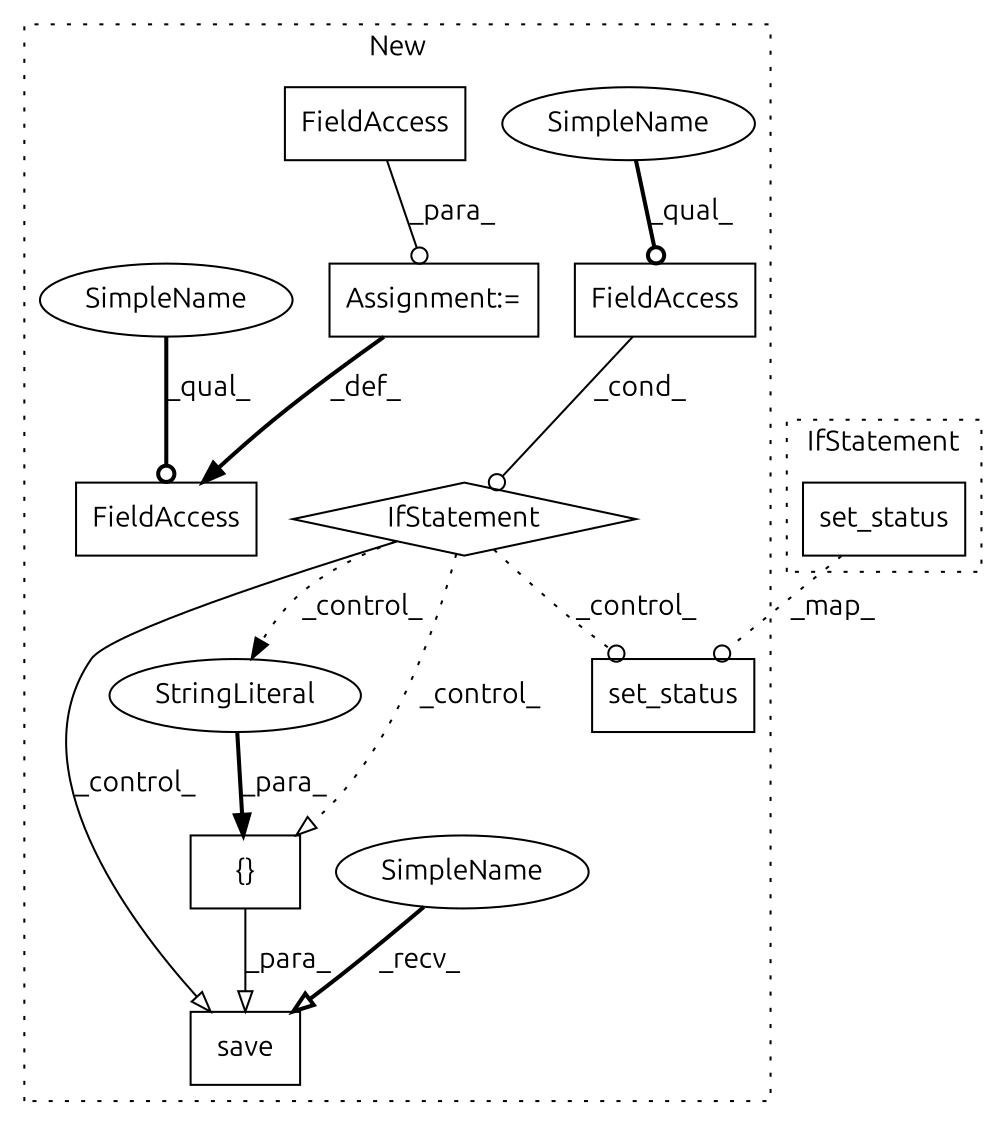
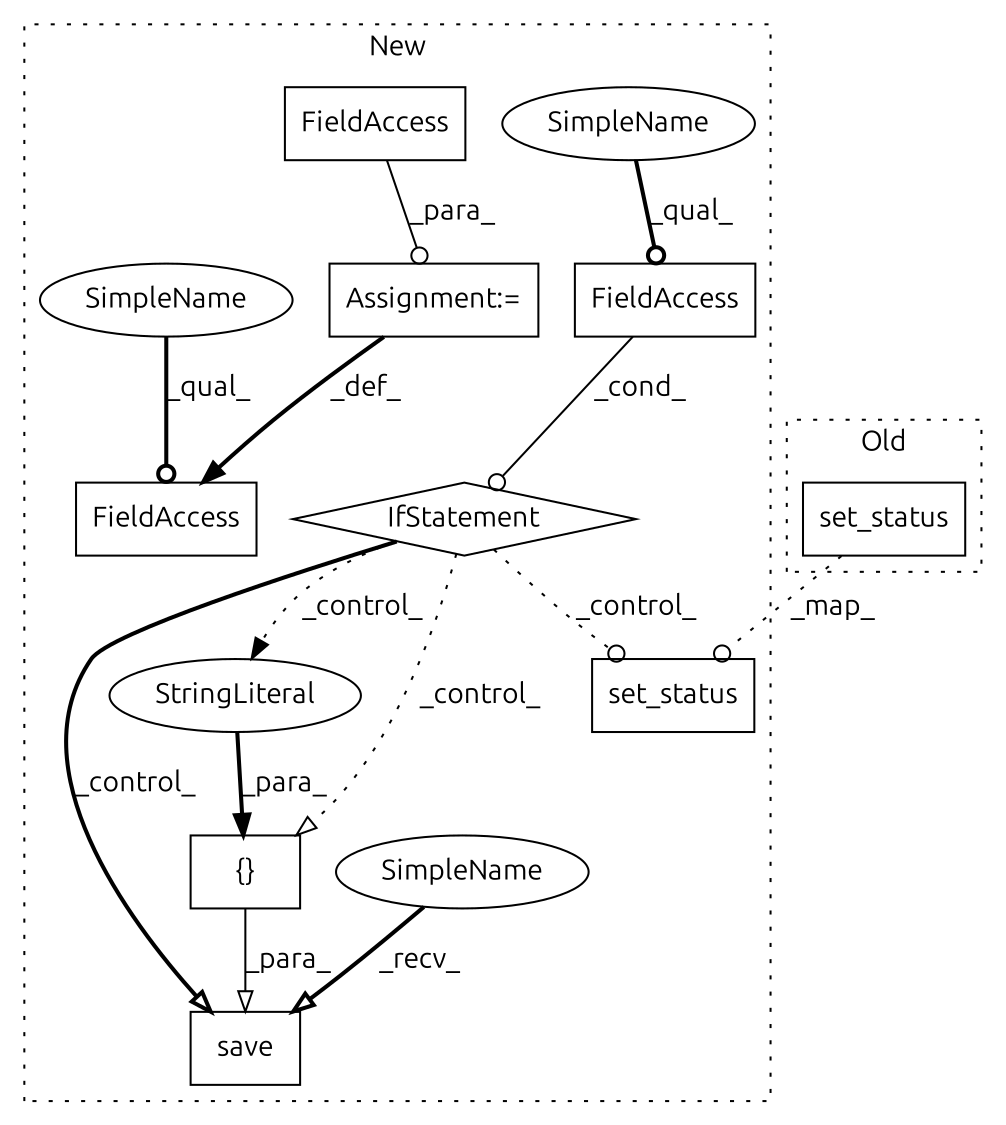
cluster "IfStatement": label "IfStatement" -> "Old"
edge "IfStatement" -> "save": style solid -> bold
